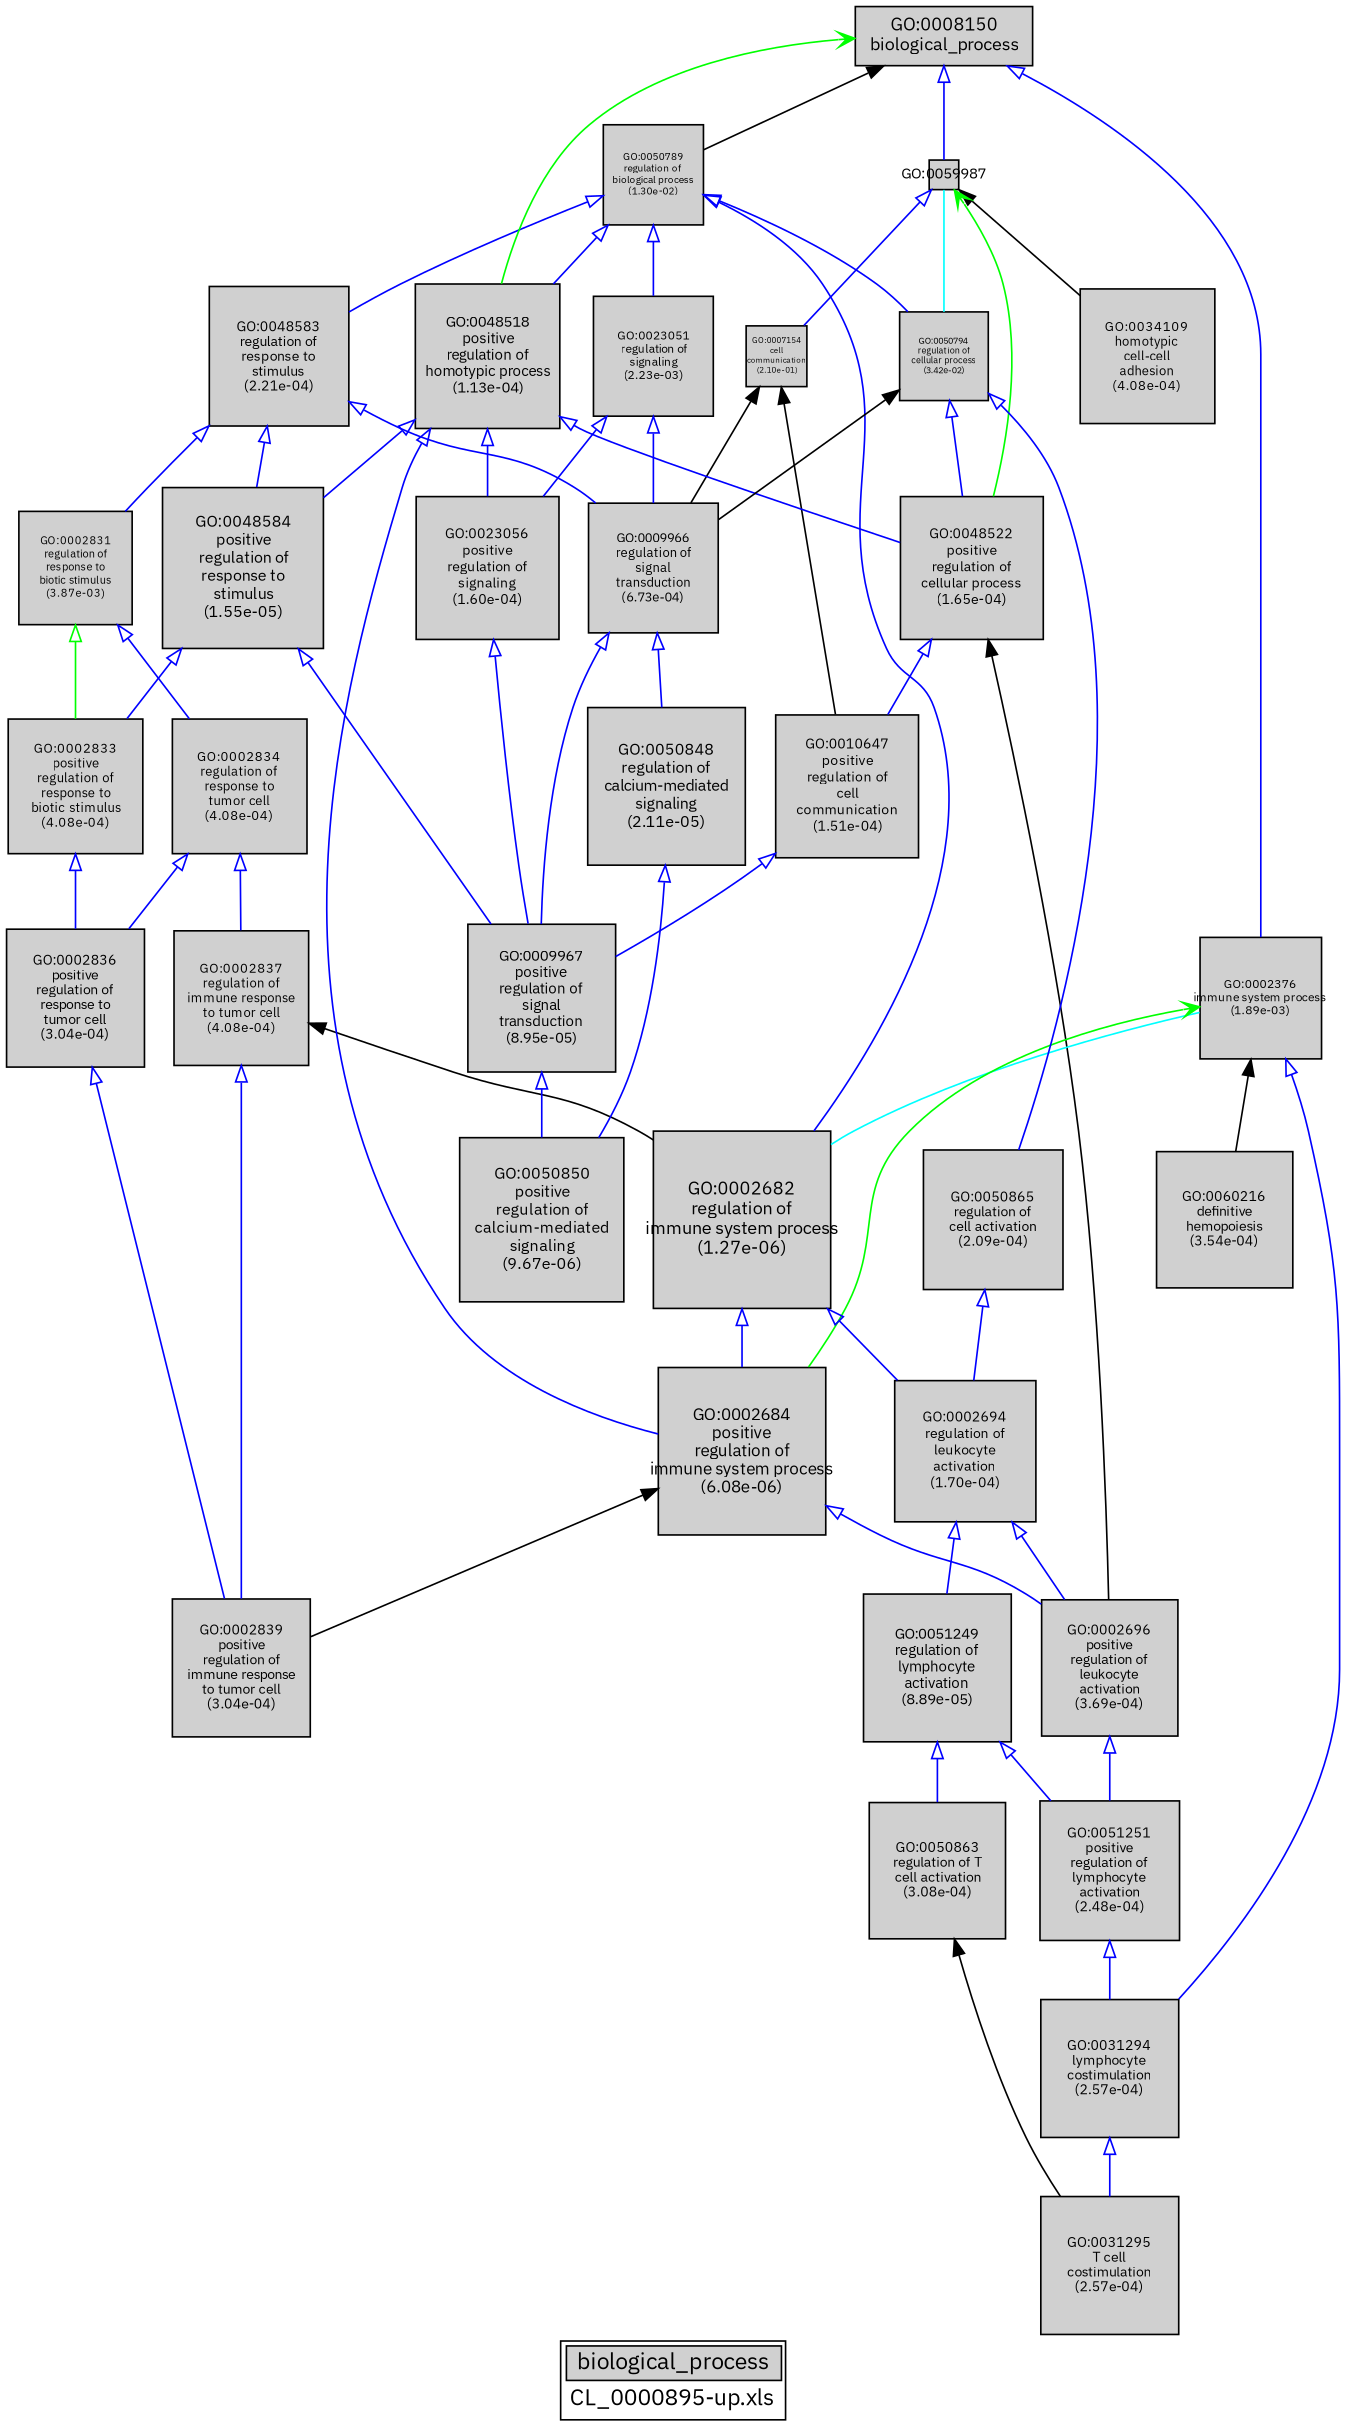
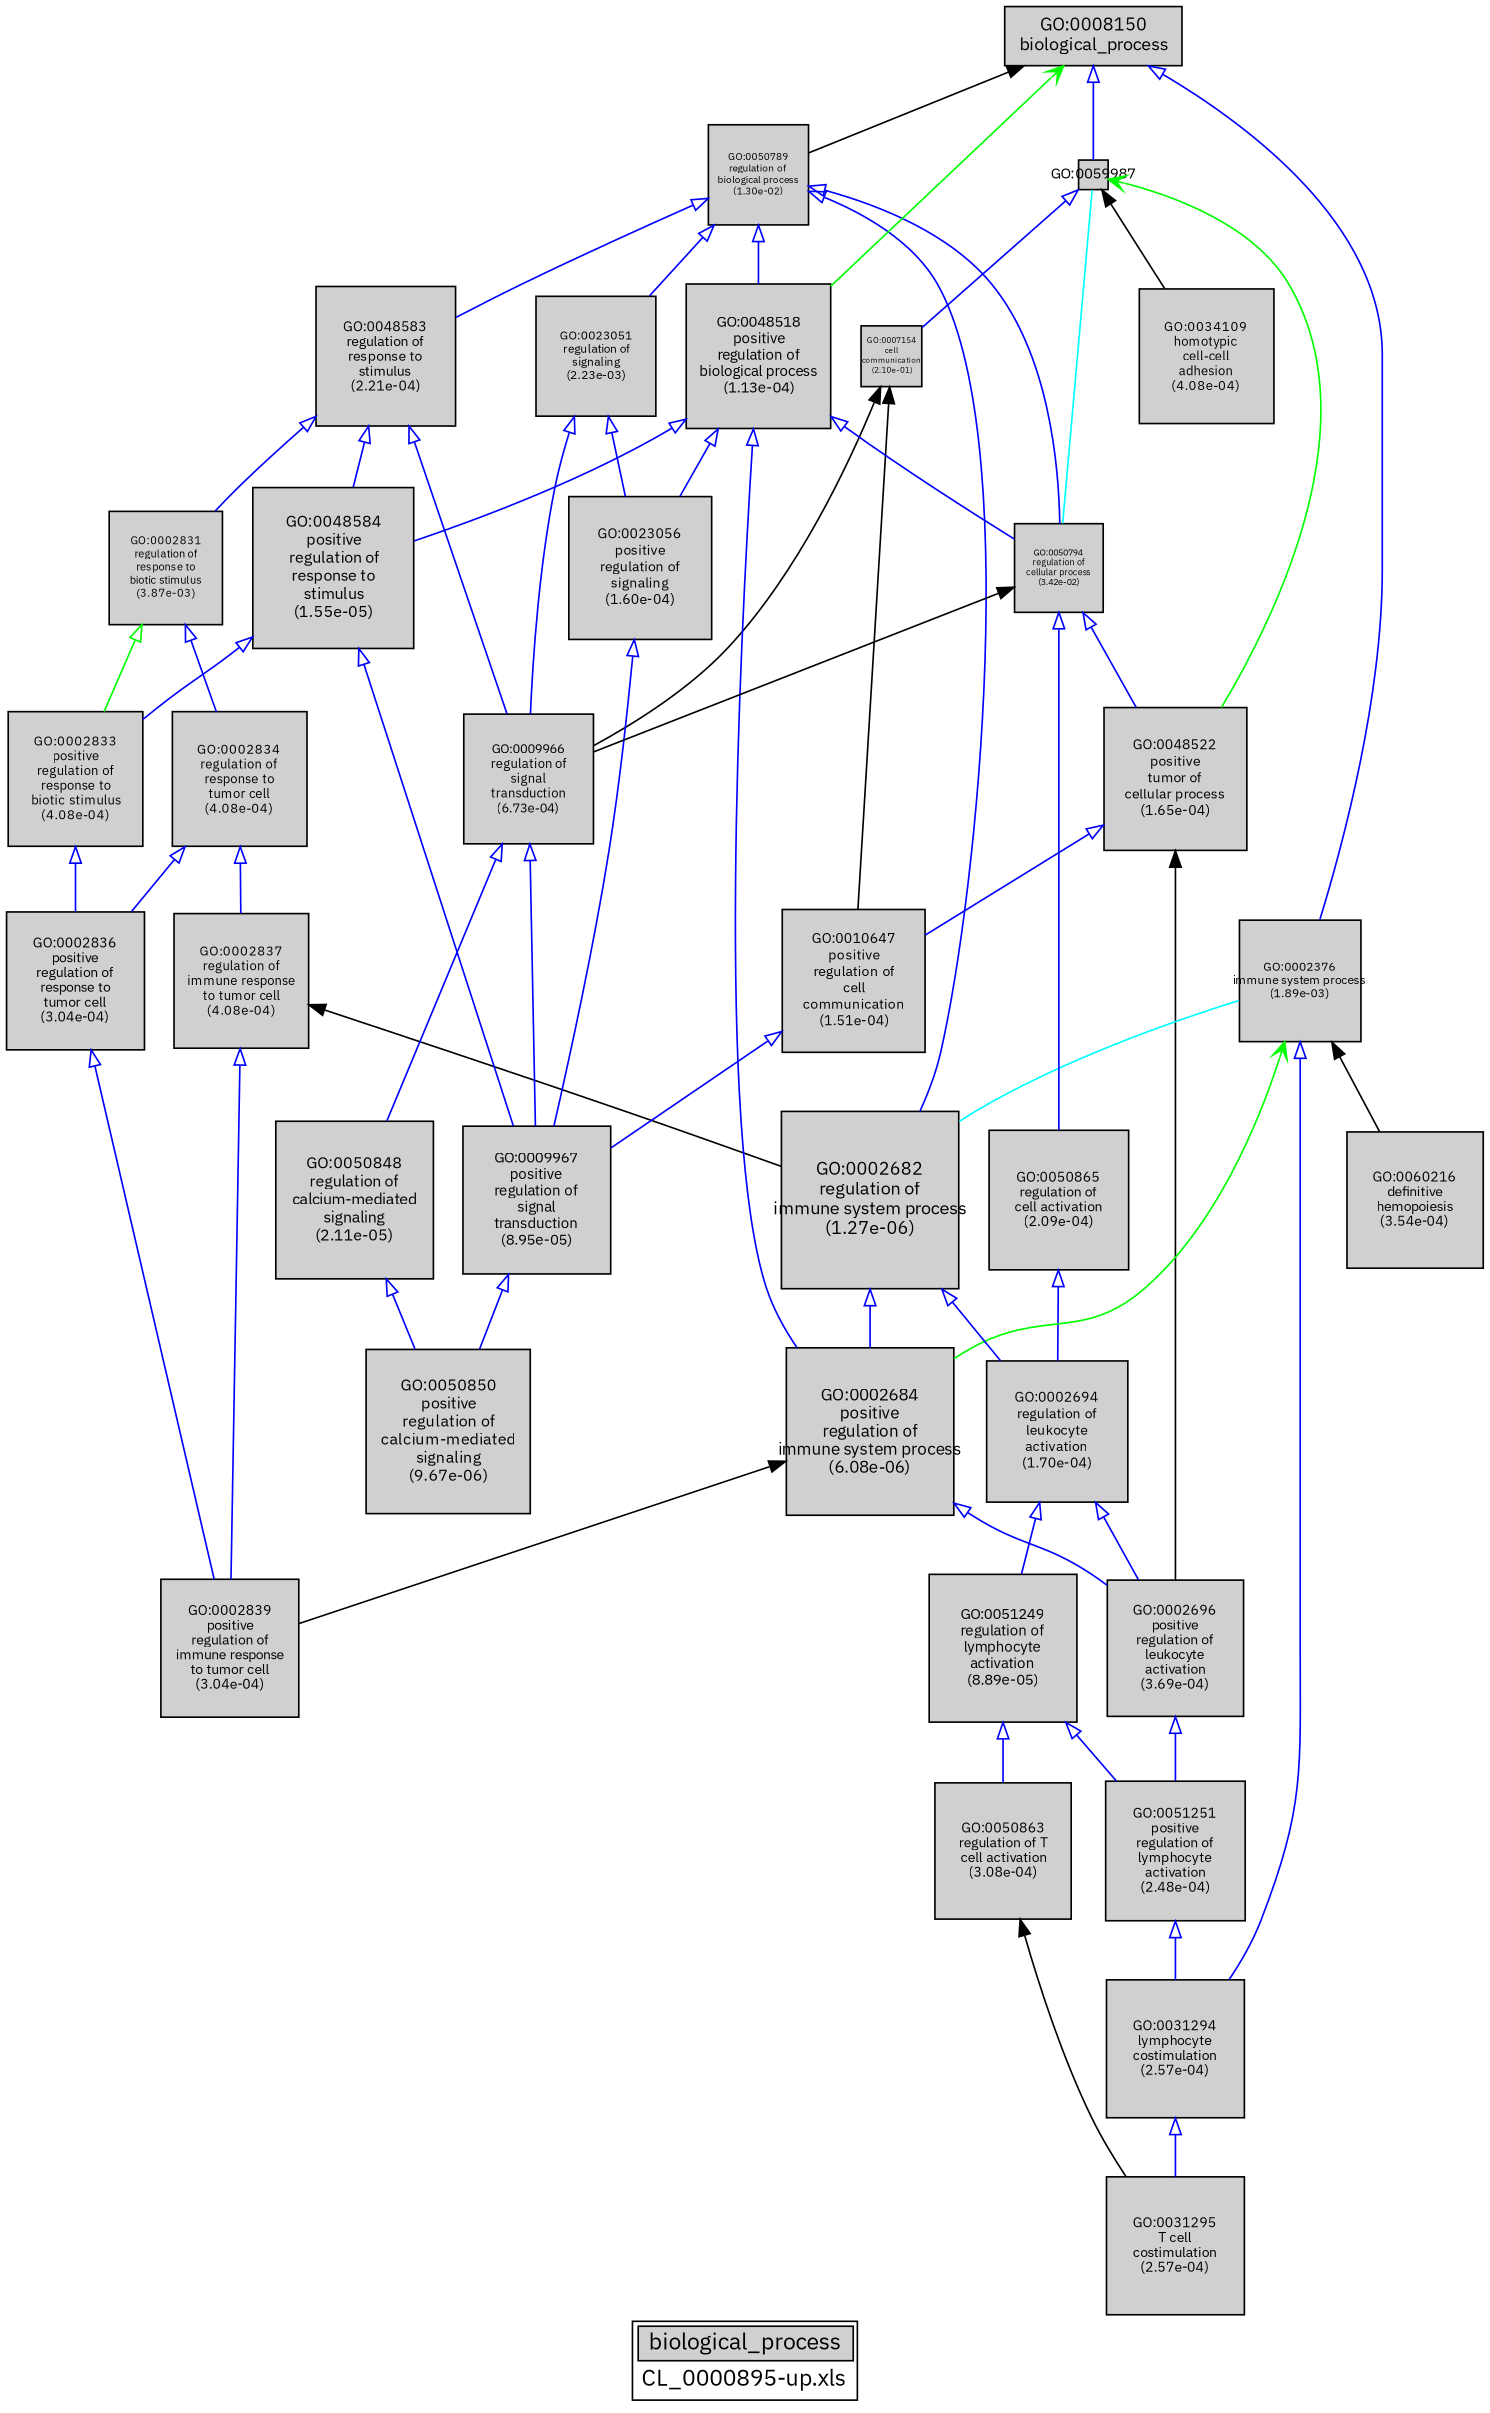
node "GO:0048518": text "homotypic process" -> "biological process"
edge "GO:0048522" -> "GO:0048518": now "GO:0050794" -> "GO:0048518"
node "GO:0048522": text "regulation of" -> "tumor of"
